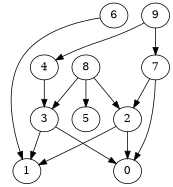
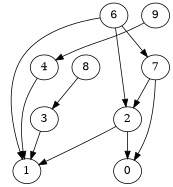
edge "9" -> "7": now "6" -> "7"
edge "4" -> "3": now "4" -> "1"
edge "8" -> "2": now "6" -> "2"
node "5": removed
edge "3" -> "0": removed
